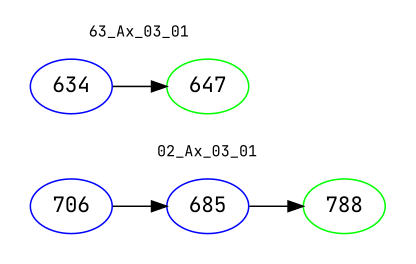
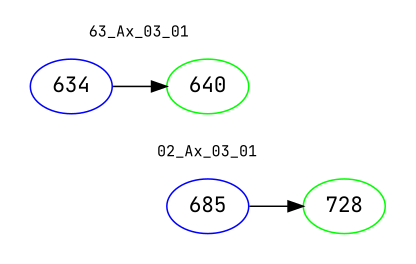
node "647": label "647" -> "640"
node "706": removed
node "788": label "788" -> "728"
